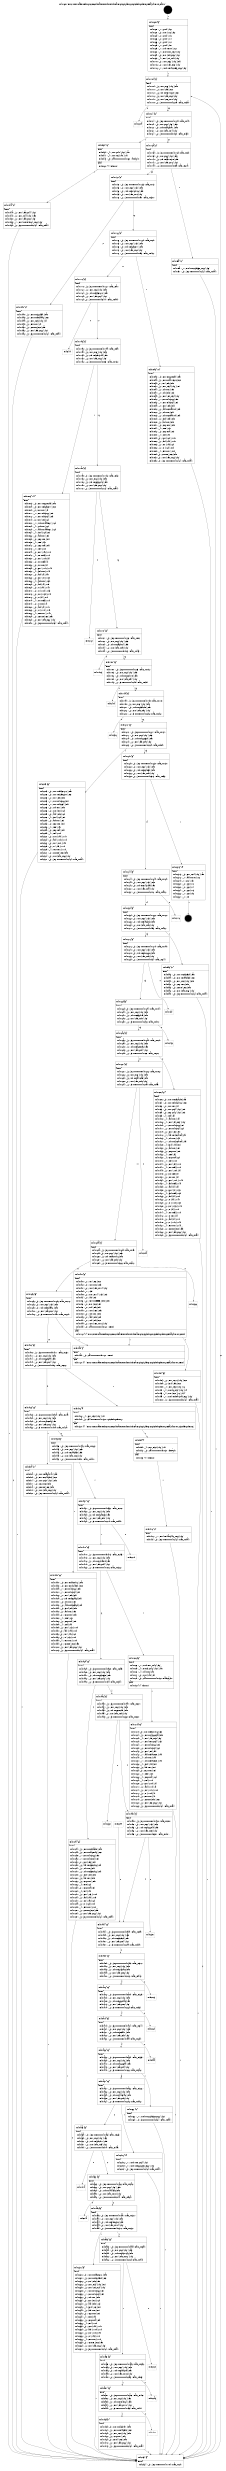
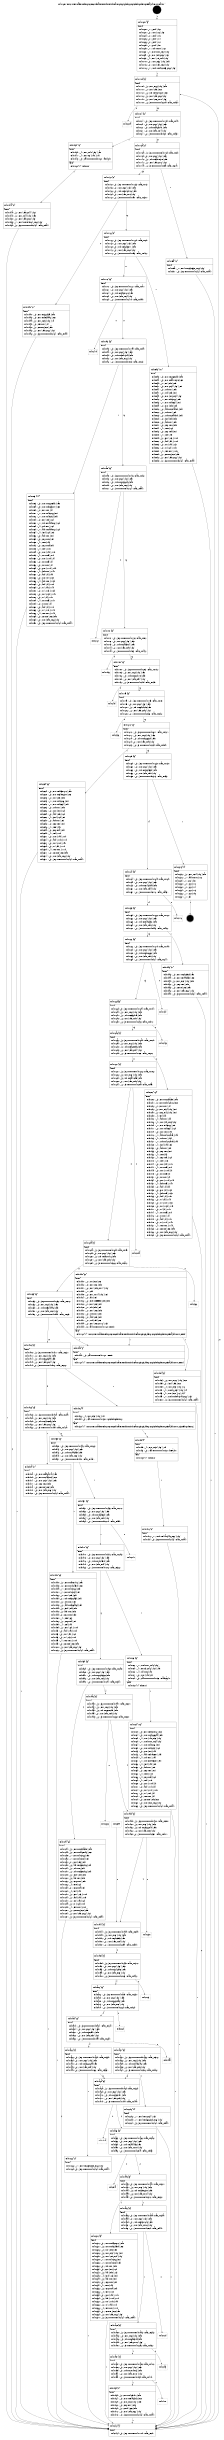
edge "0x401a38 [25]" -> "0x401a51 [25]": now "0x401a38 [25]" -> "0x401a6a [25]"
